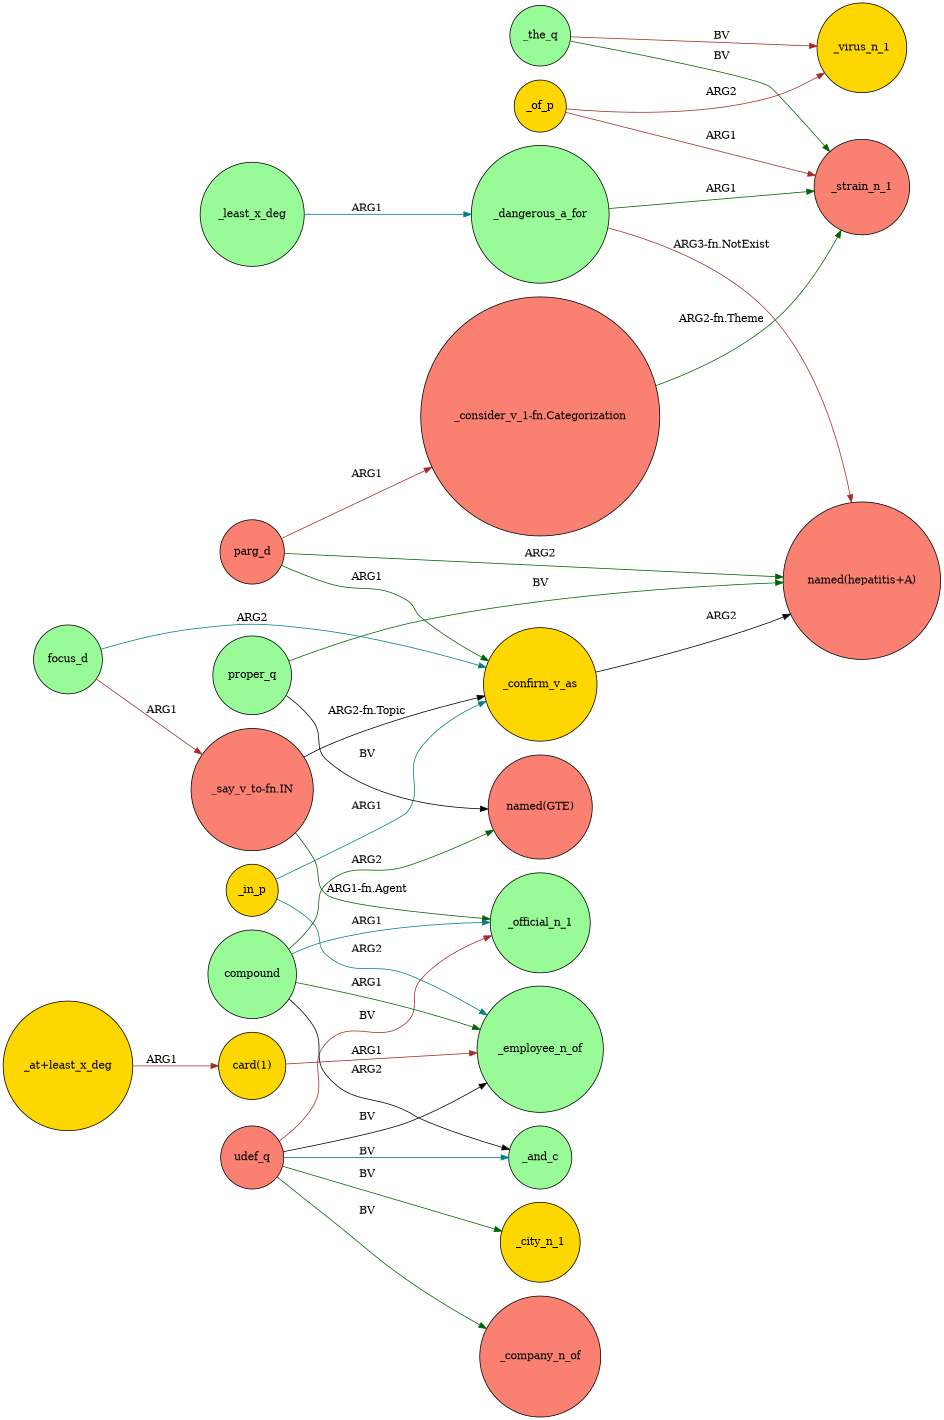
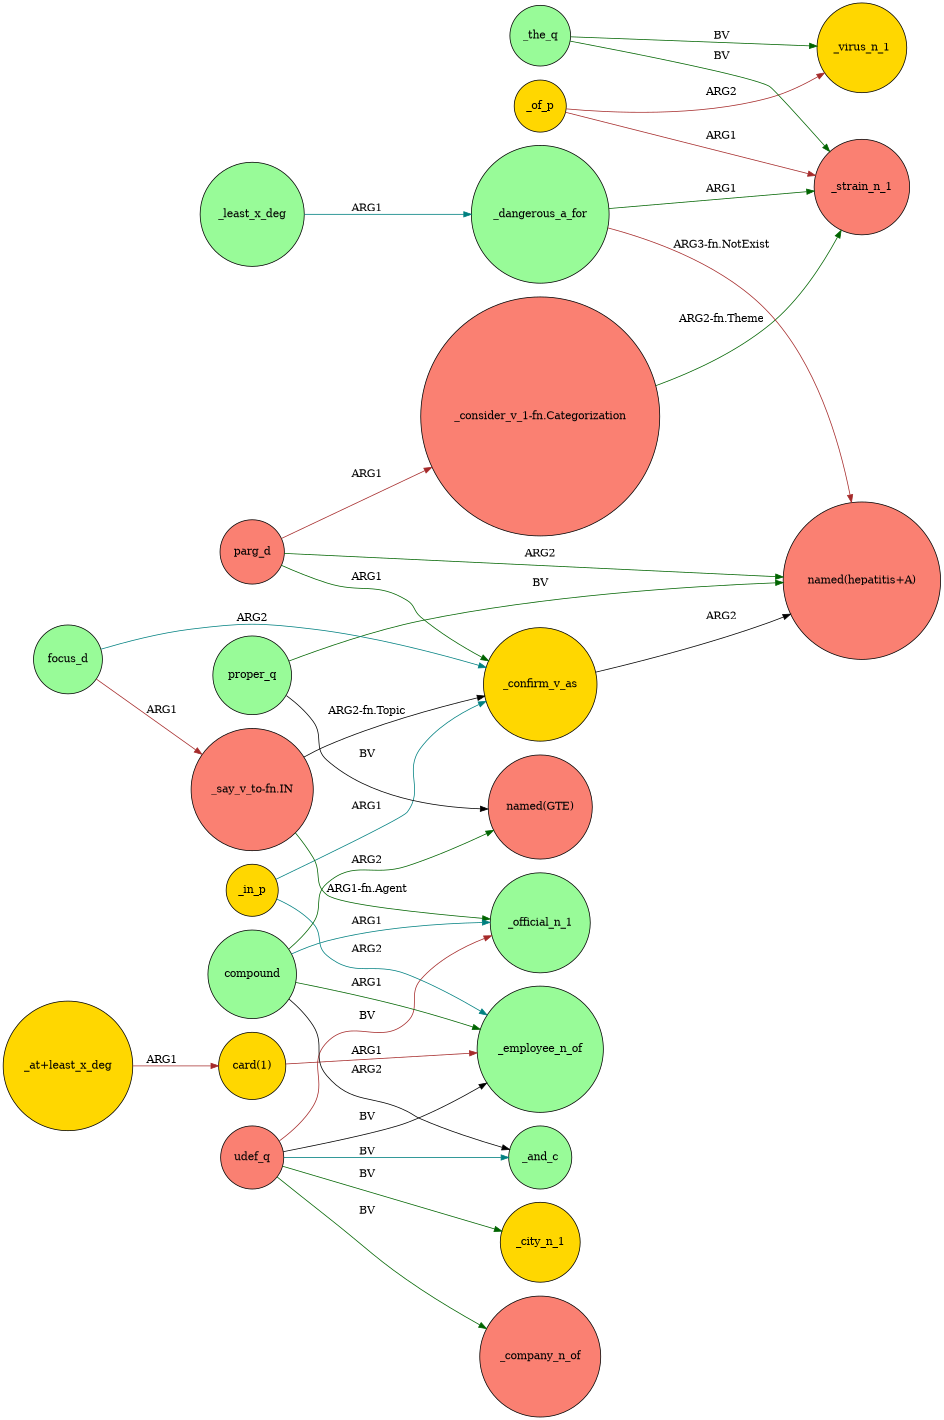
edge "_the_q" -> "_virus_n_1": color brown -> darkgreen
